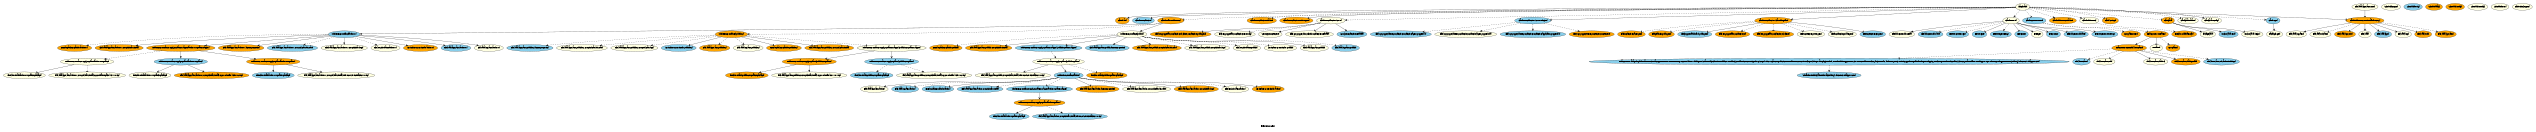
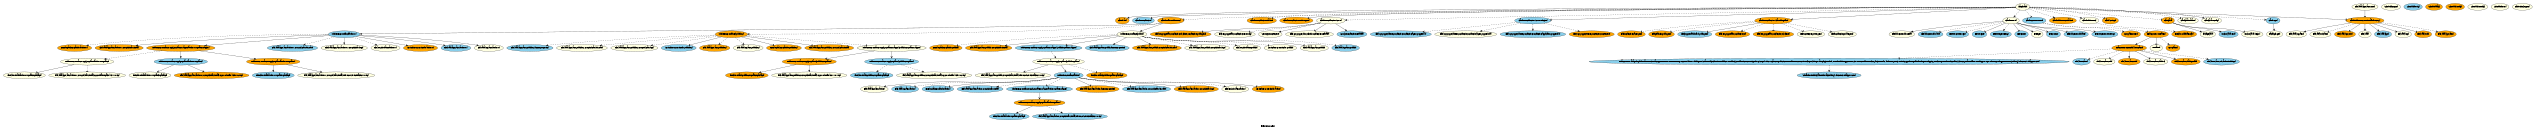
node "File[mcollective-cert.pem]": removed
node "File[/data/apps/aem/author01/license.properties]": removed
node "File[/home/aem/.vim]": added
node "File[/data/apps/aem/author/crx-quickstart/bin/start]": fillcolor lightyellow -> skyblue
